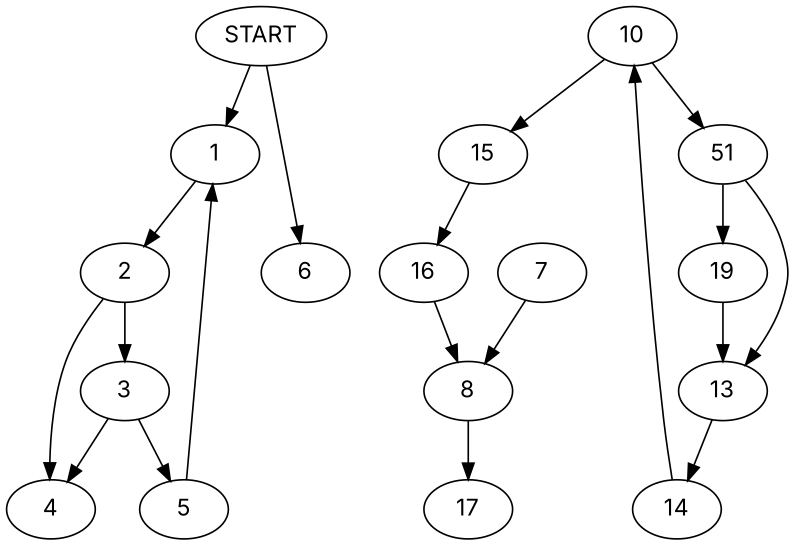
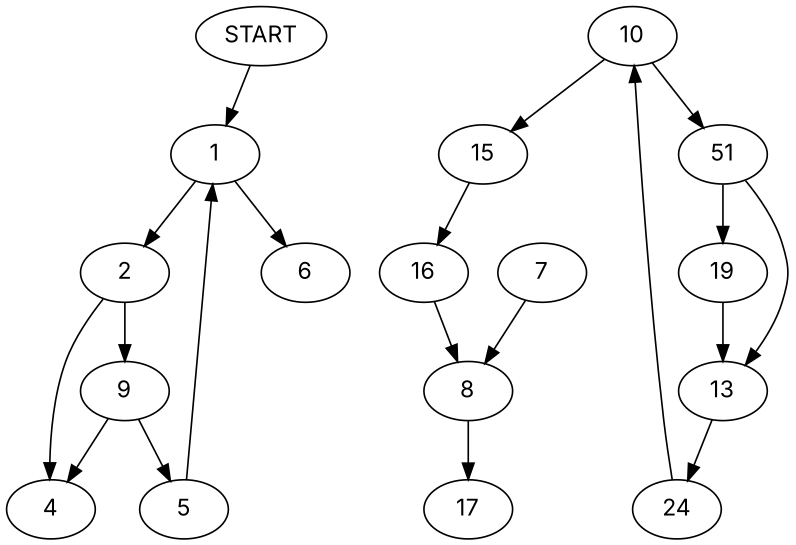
edge "START" -> "6": now "1" -> "6"
node "3": label "3" -> "9"
node "14": label "14" -> "24"
